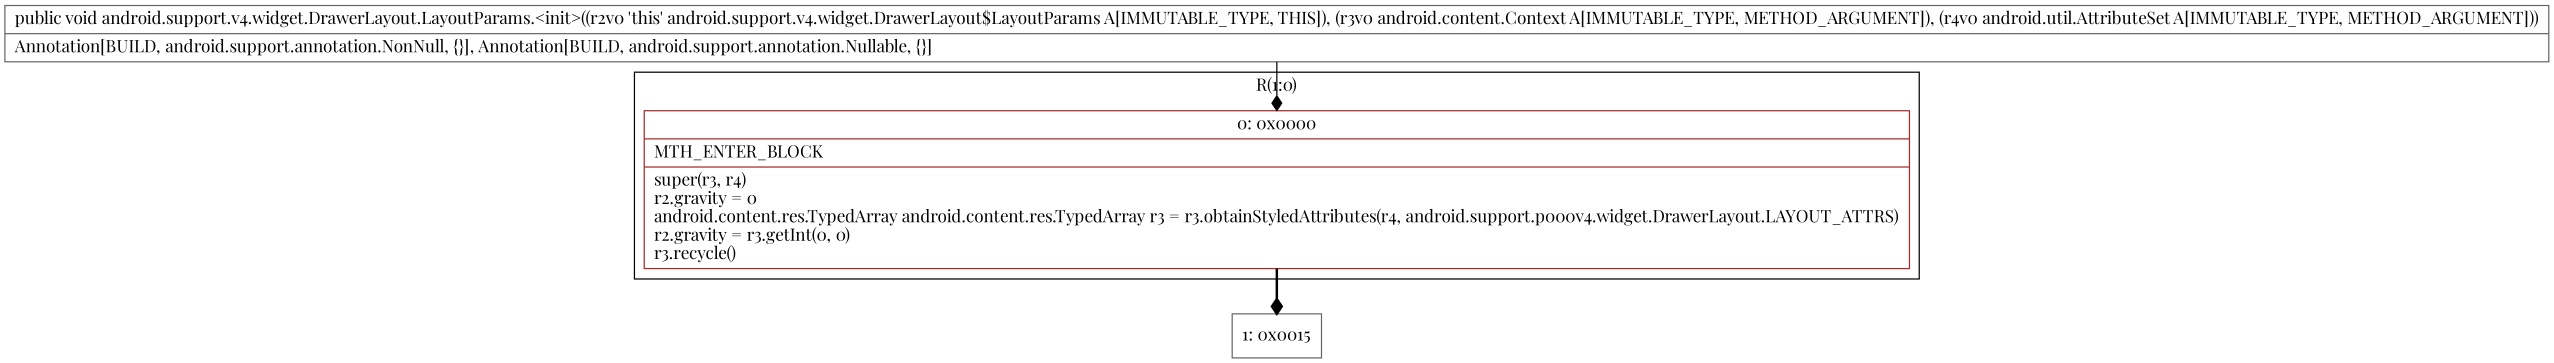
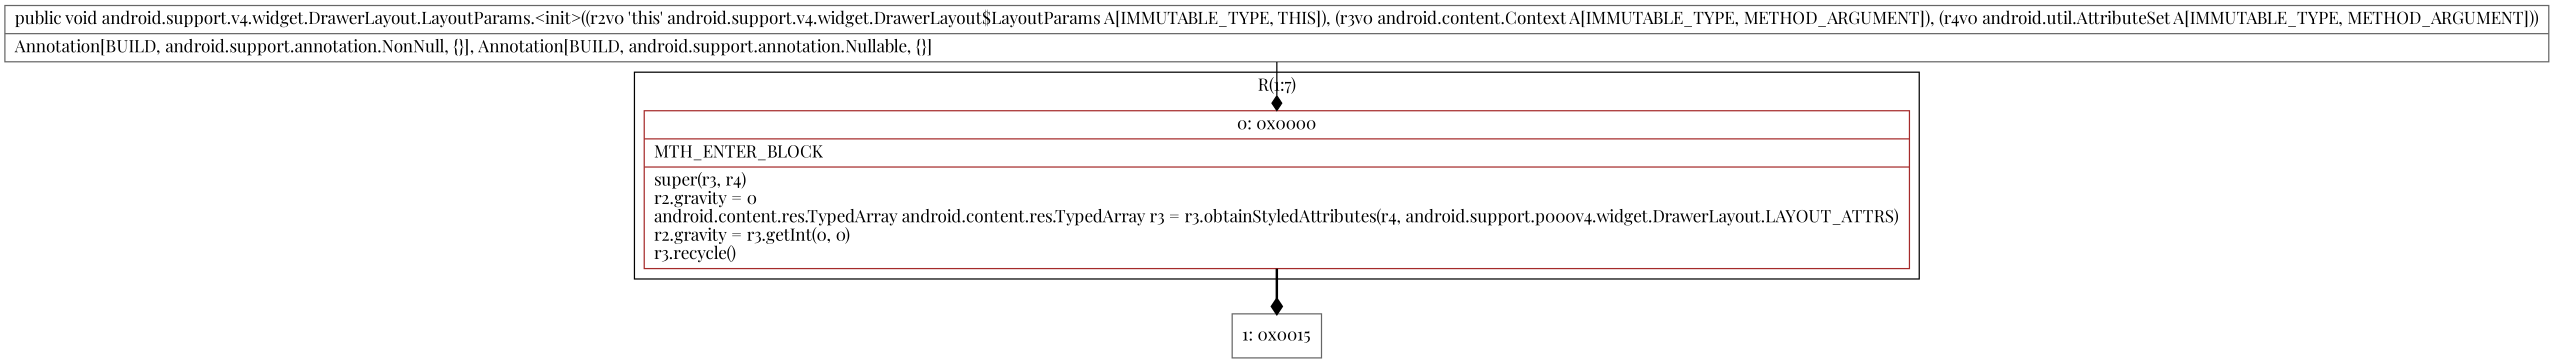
cluster "R(1:0)": label "R(1:0)" -> "R(1:7)"
